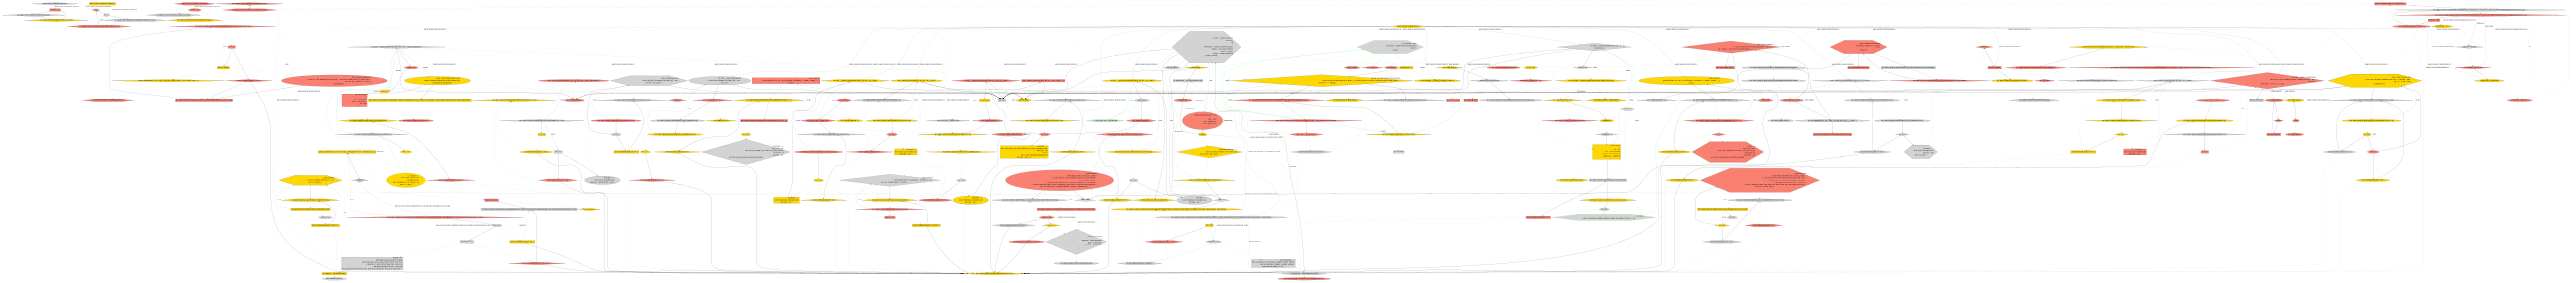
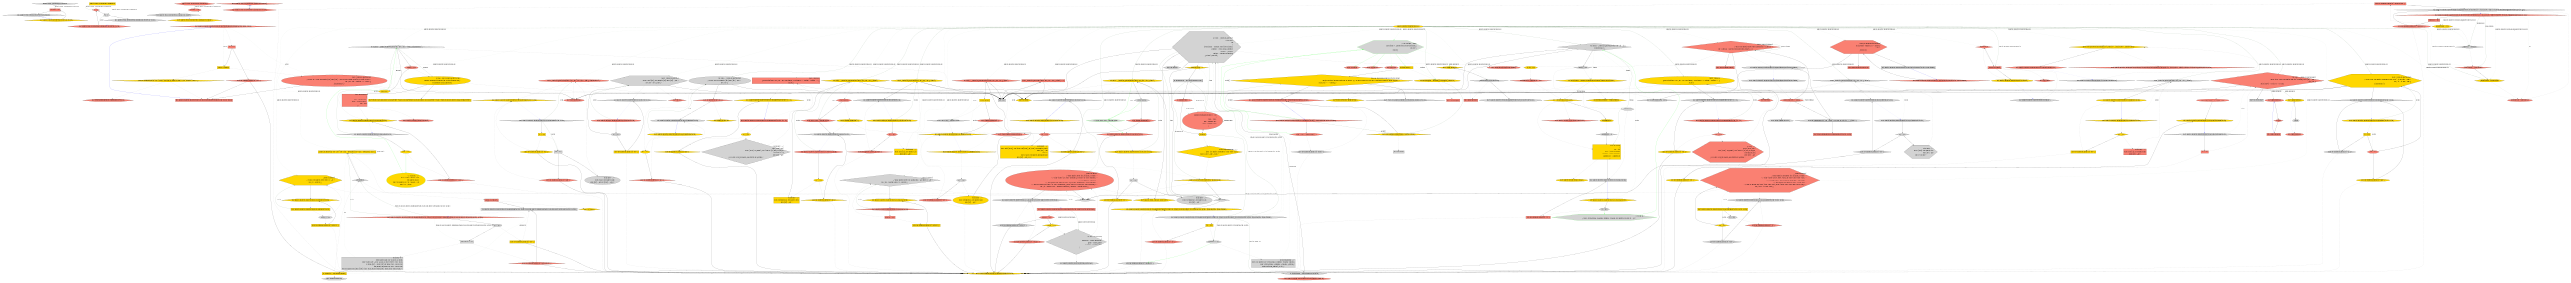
node "x.Field": fillcolor salmon -> lightgrey
